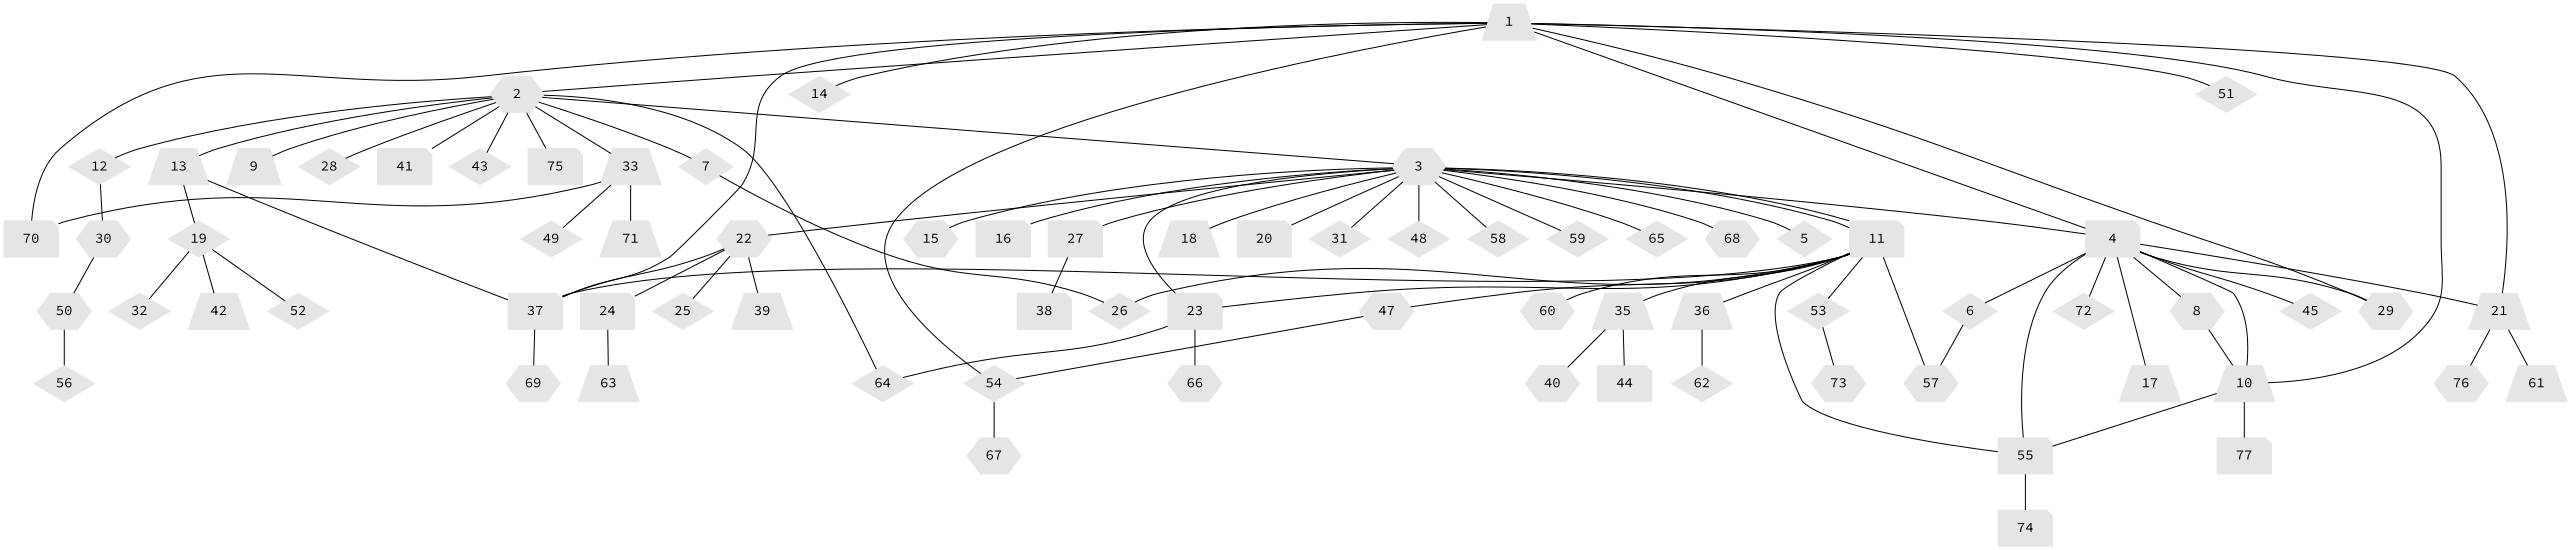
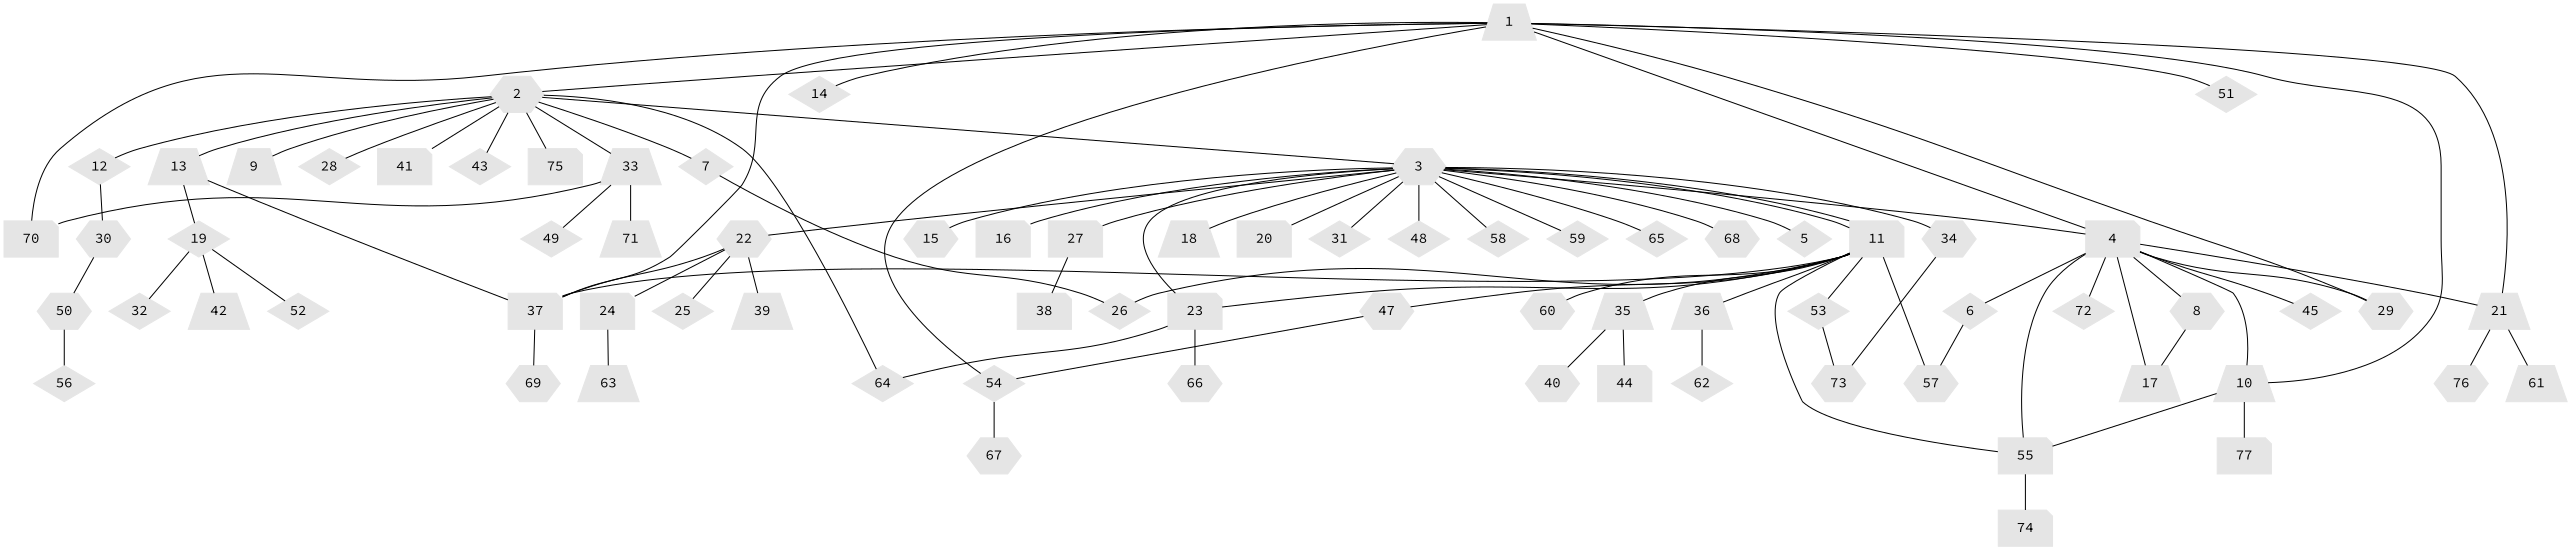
node "34": added
edge "8" -- "10": now "8" -- "17"
